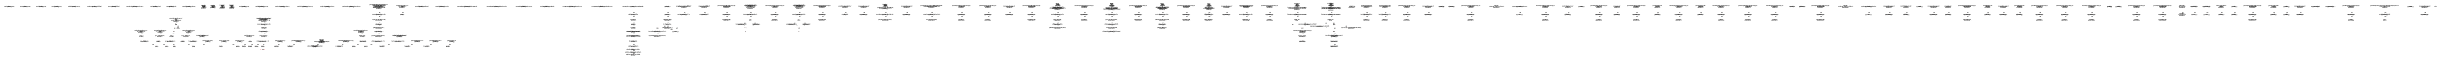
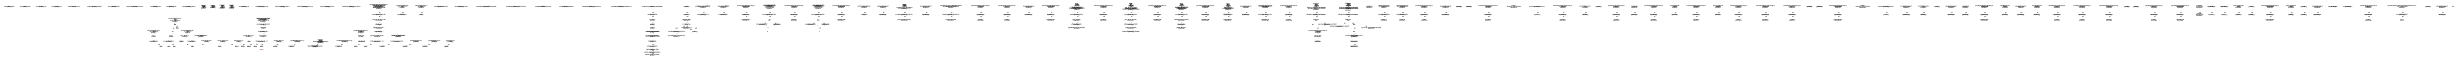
node "77_ uint256 c = a - b; 497-new_variable-78-78": removed
